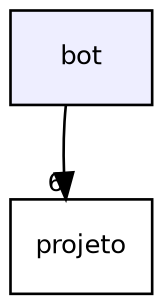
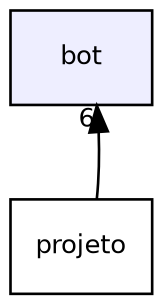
edge "bot" -> "projeto": reversed
